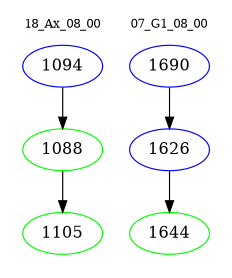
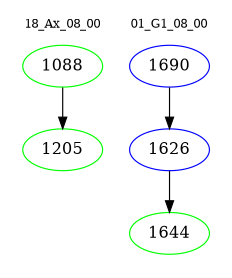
cluster "07_G1_08_00": label "07_G1_08_00" -> "01_G1_08_00"
node "1094": removed
node "1105": label "1105" -> "1205"
